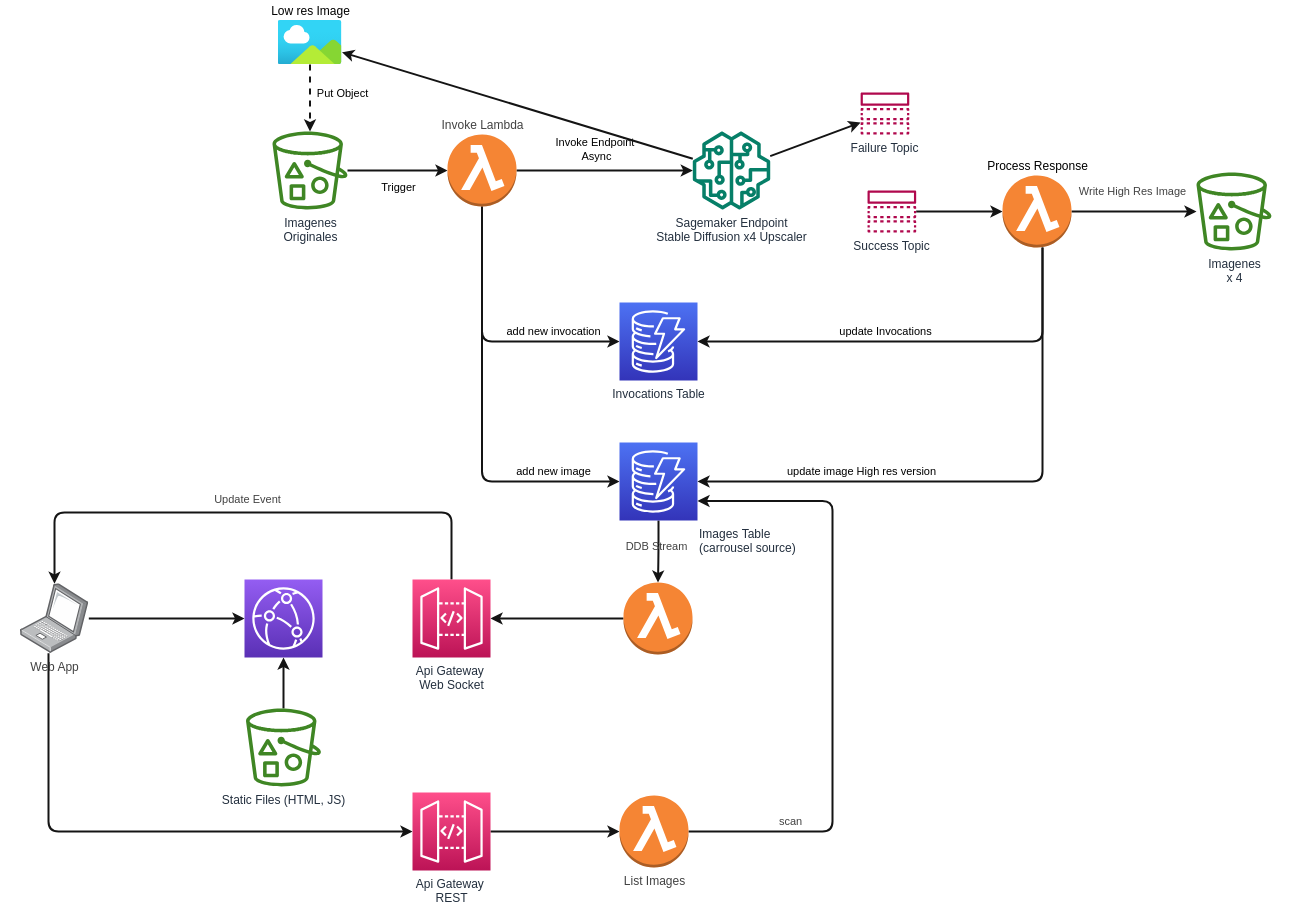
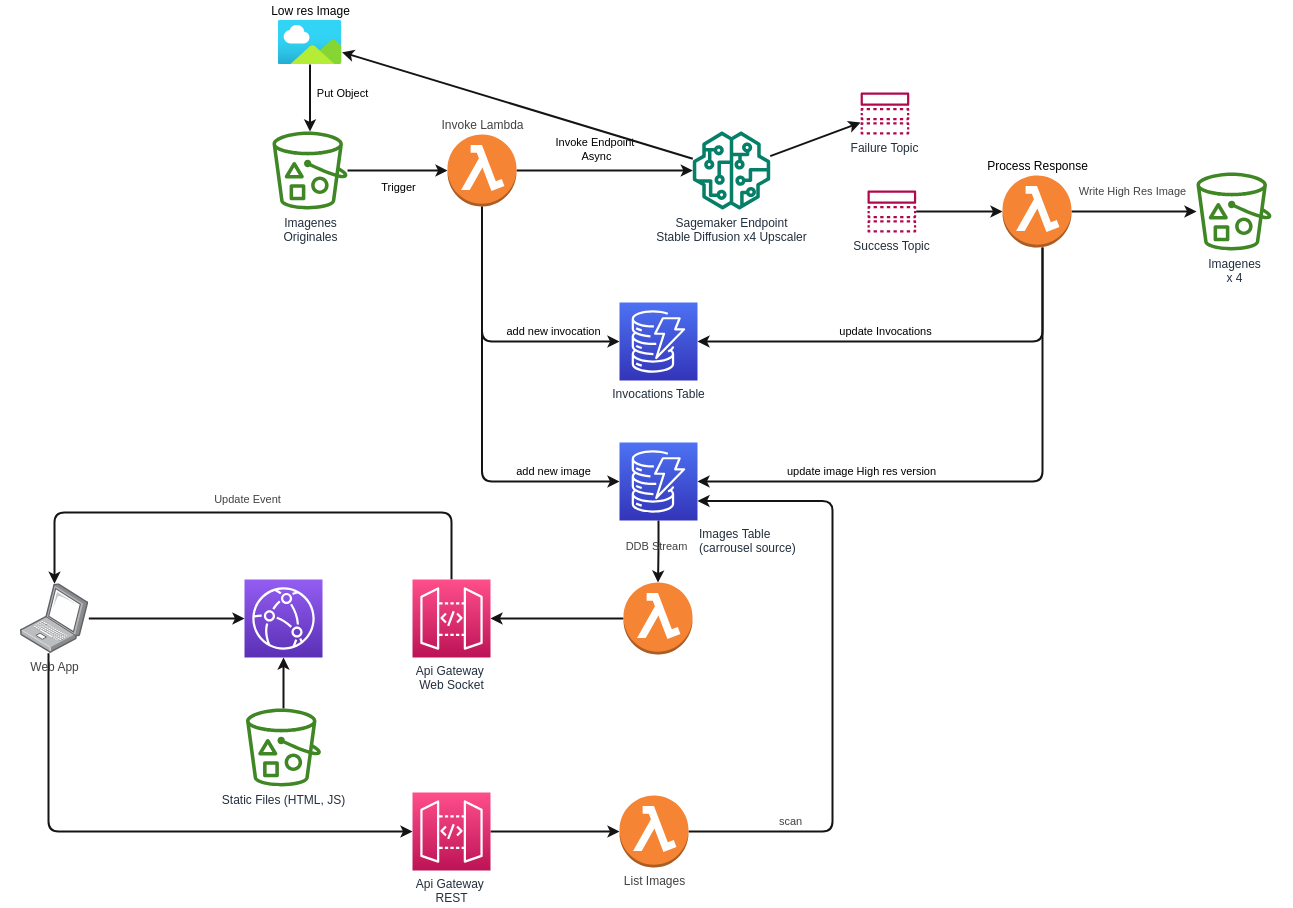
edge "Low res Image" -> "Imagenes Originales": style dashed -> solid
